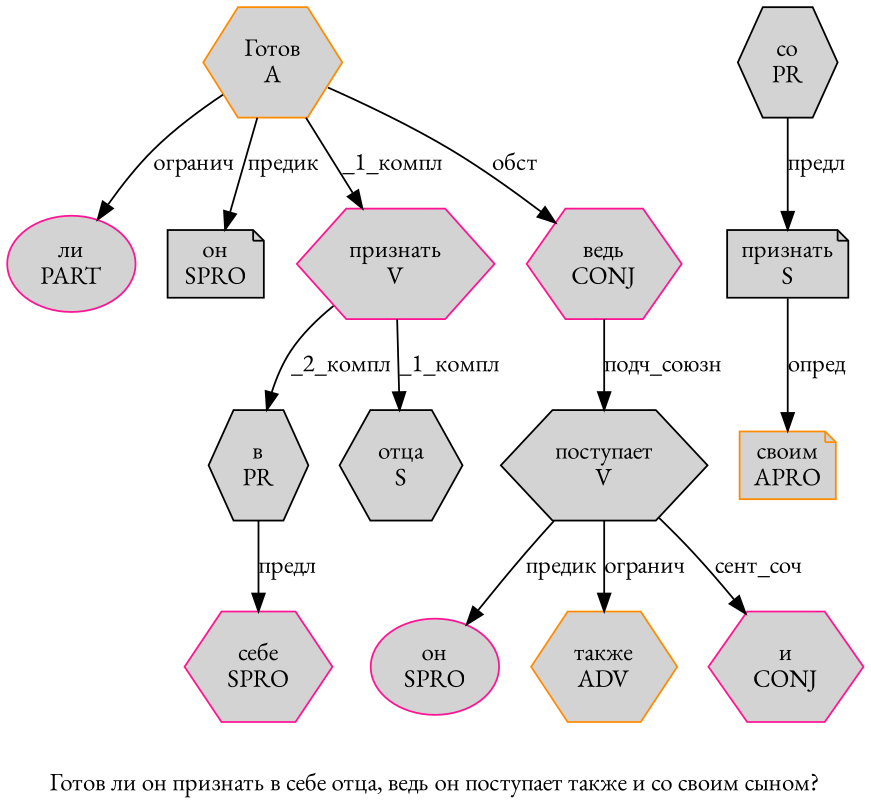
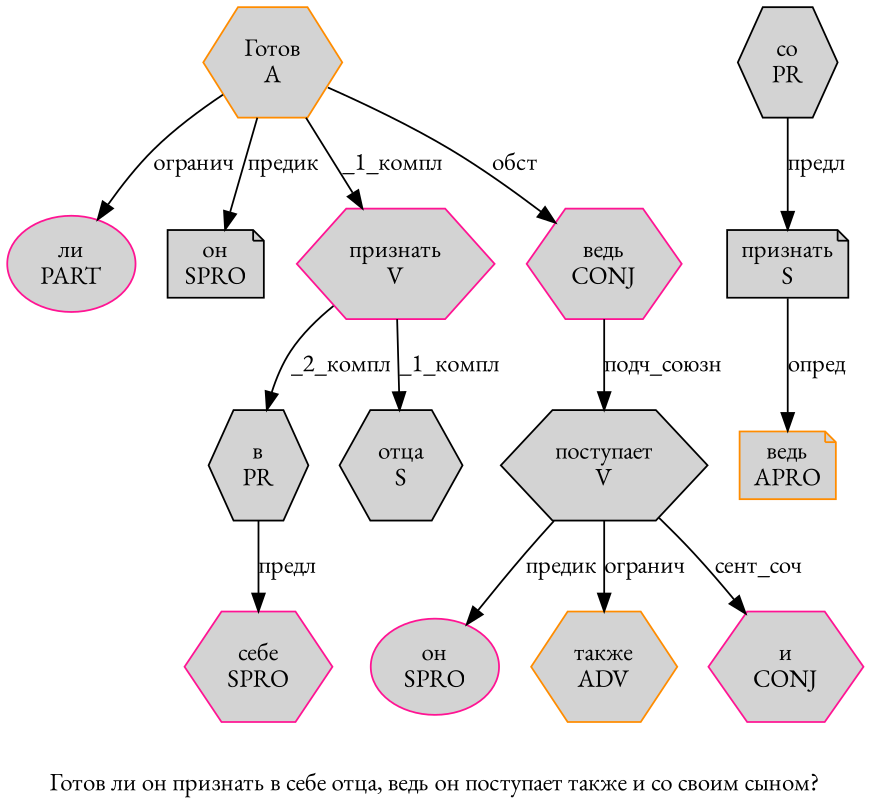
node "своим APRO": label "своим APRO" -> "ведь APRO"
